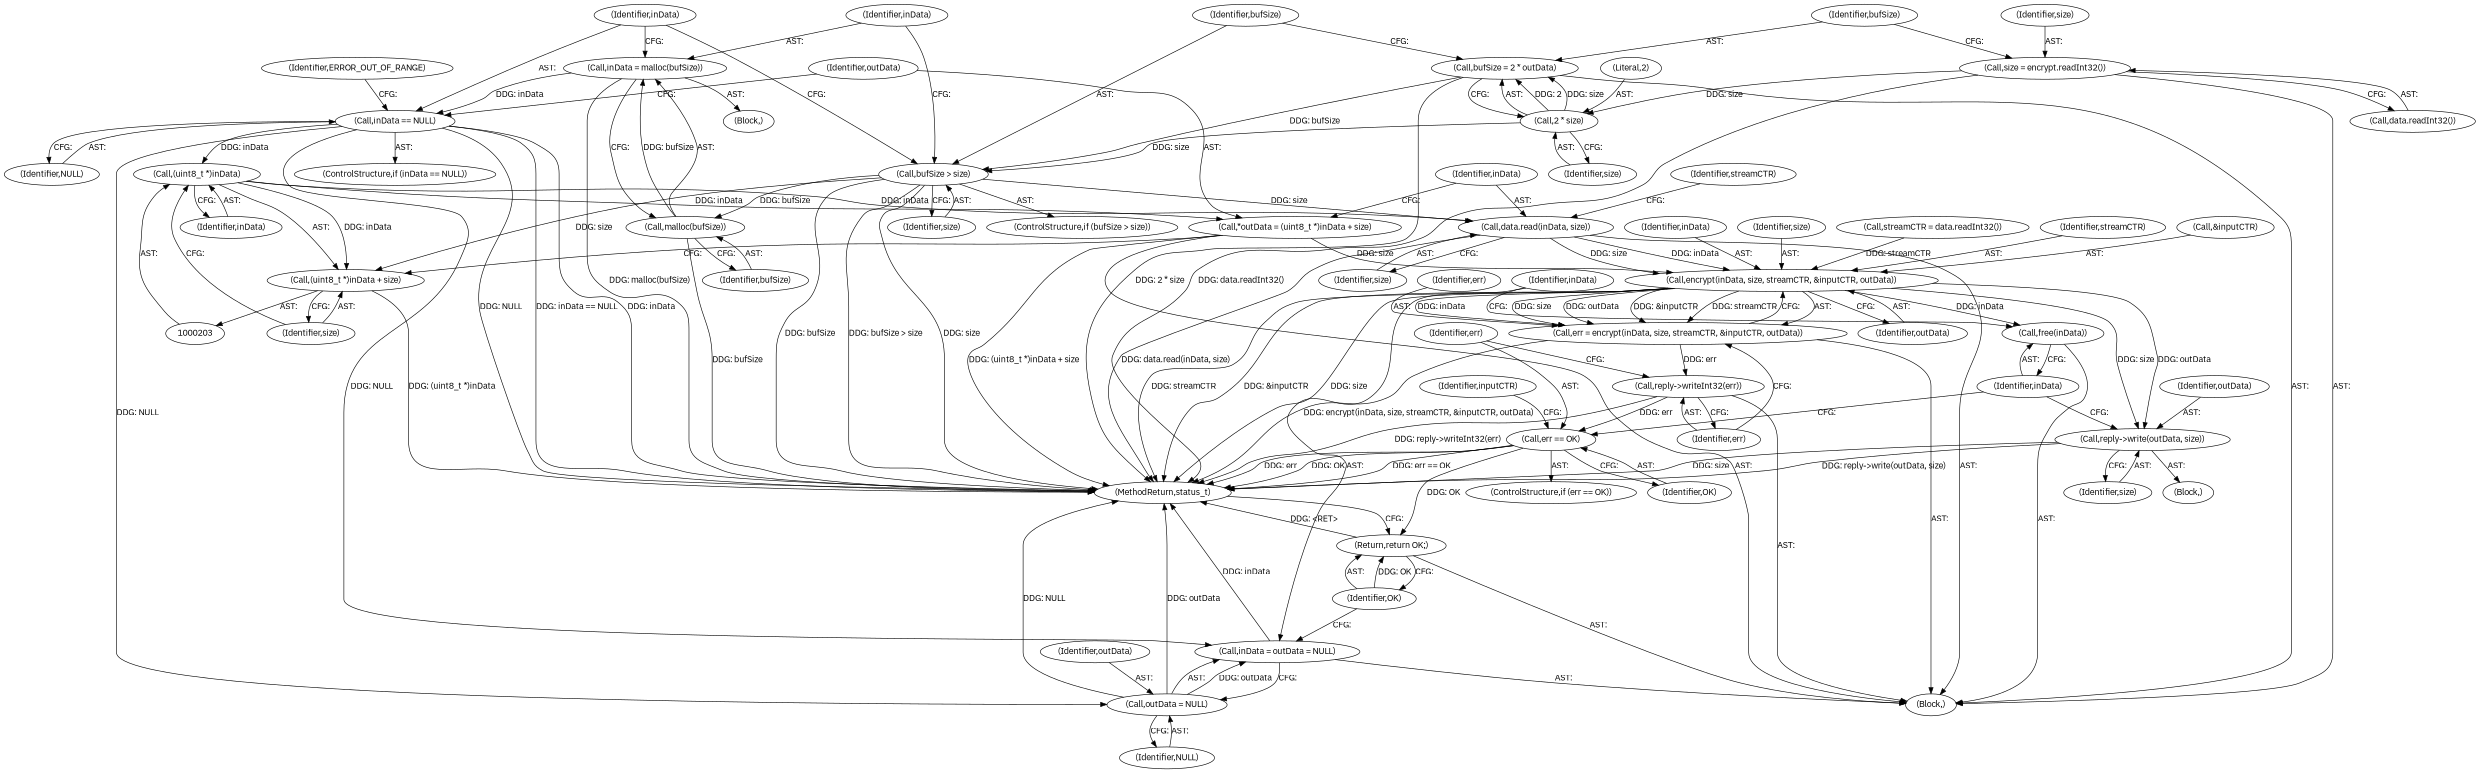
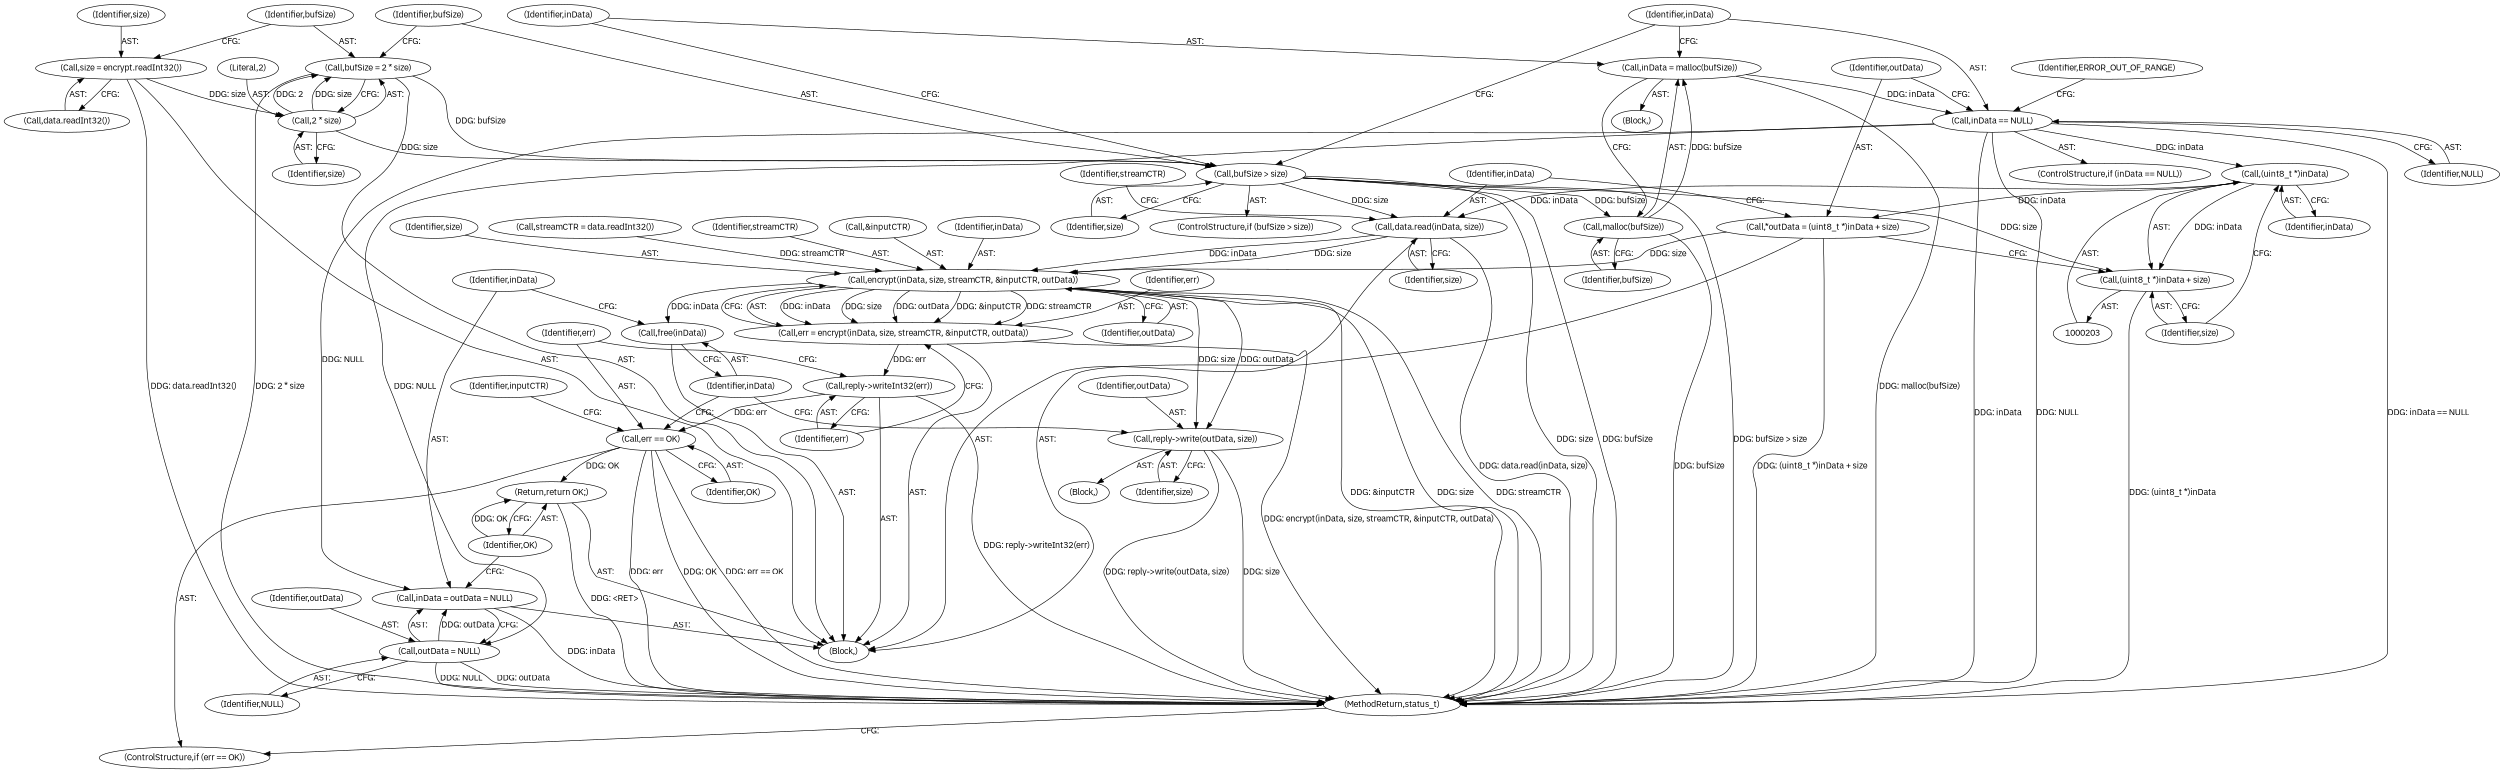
node "(Call,bufSize = 2 * outData)": label "(Call,bufSize = 2 * outData)" -> "(Call,bufSize = 2 * size)"
edge "(MethodReturn,status_t)" -> "(Return,return OK;)": now "(MethodReturn,status_t)" -> "(ControlStructure,if (err == OK))"
